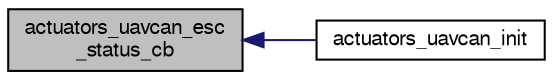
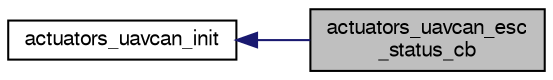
edge "actuators_uavcan_init" -> "actuators_uavcan_esc _status_cb": reversed
